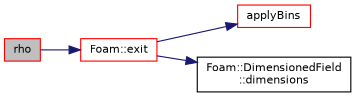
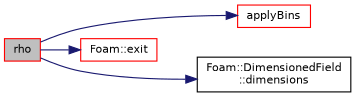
edge "Foam::exit" -> "applyBins": now "rho" -> "applyBins"
edge "Foam::exit" -> "Foam::DimensionedField ::dimensions": now "rho" -> "Foam::DimensionedField ::dimensions"
